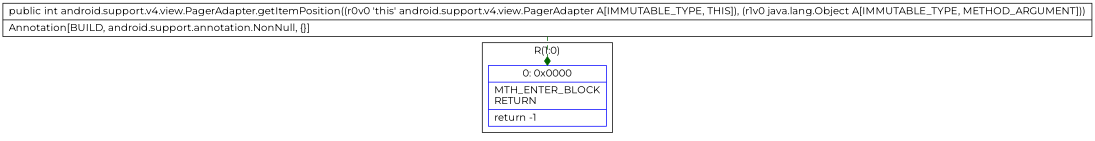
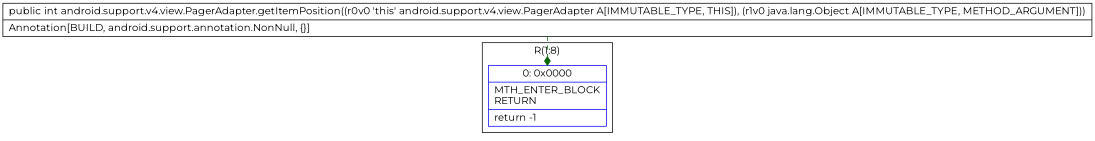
cluster "R(1:0)": label "R(1:0)" -> "R(1:8)"
